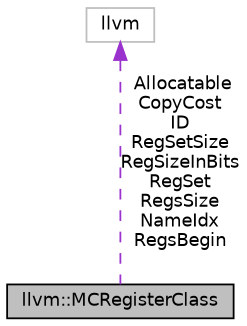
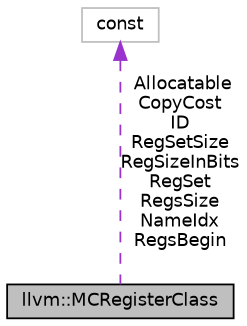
node "llvm": label "llvm" -> "const"
